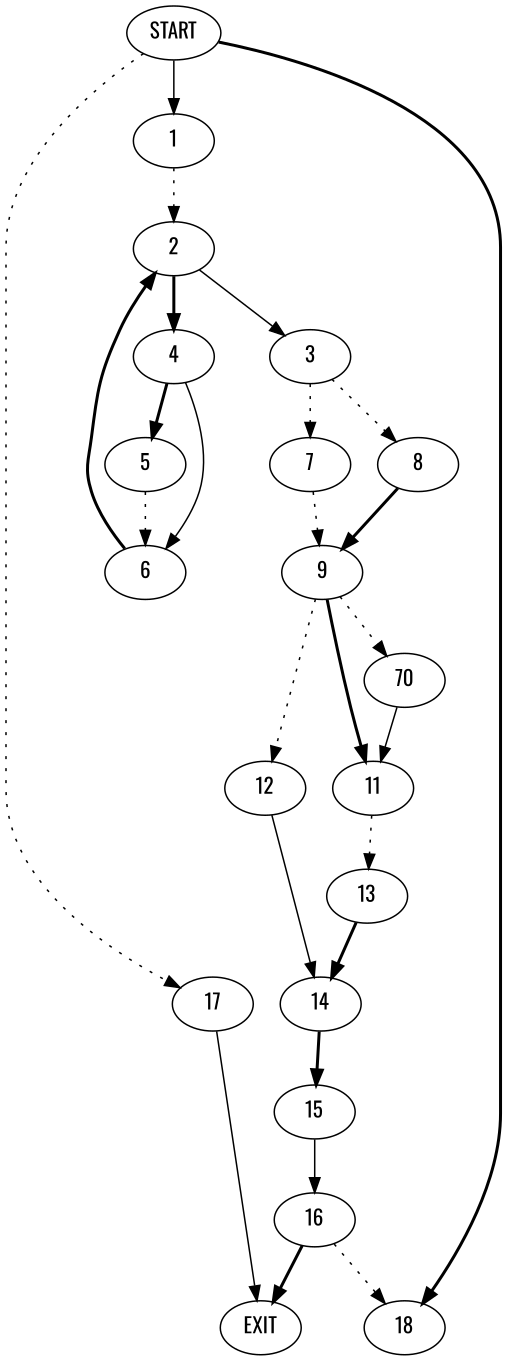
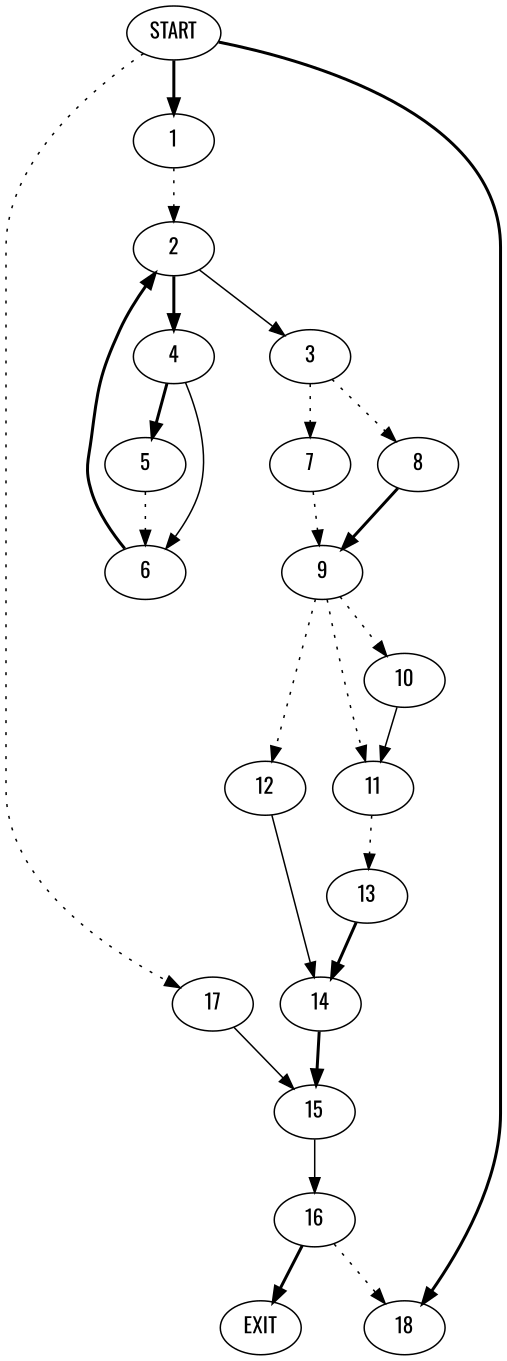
edge "START" -> "1": style solid -> bold
edge "9" -> "11": style bold -> dotted
node "70": label "70" -> "10"
edge "17" -> "EXIT": now "17" -> "15"
